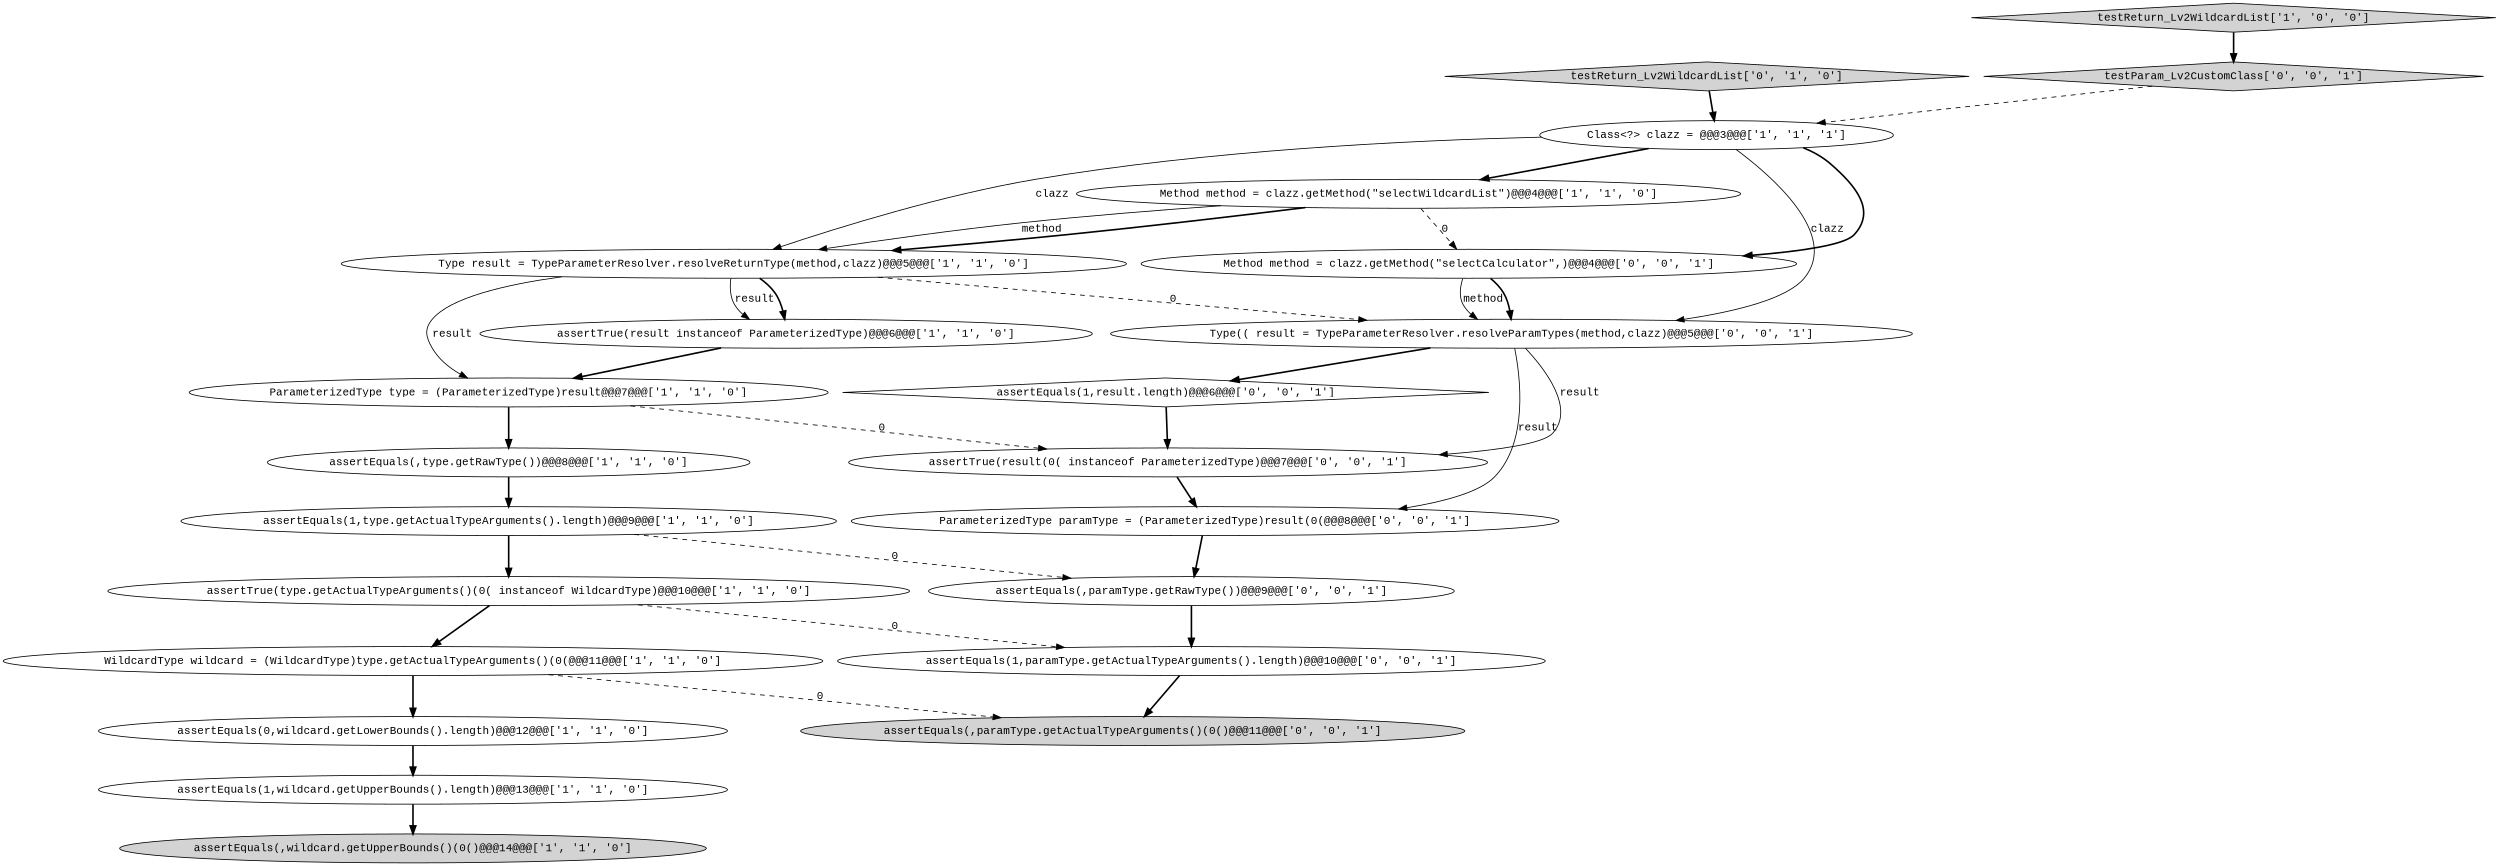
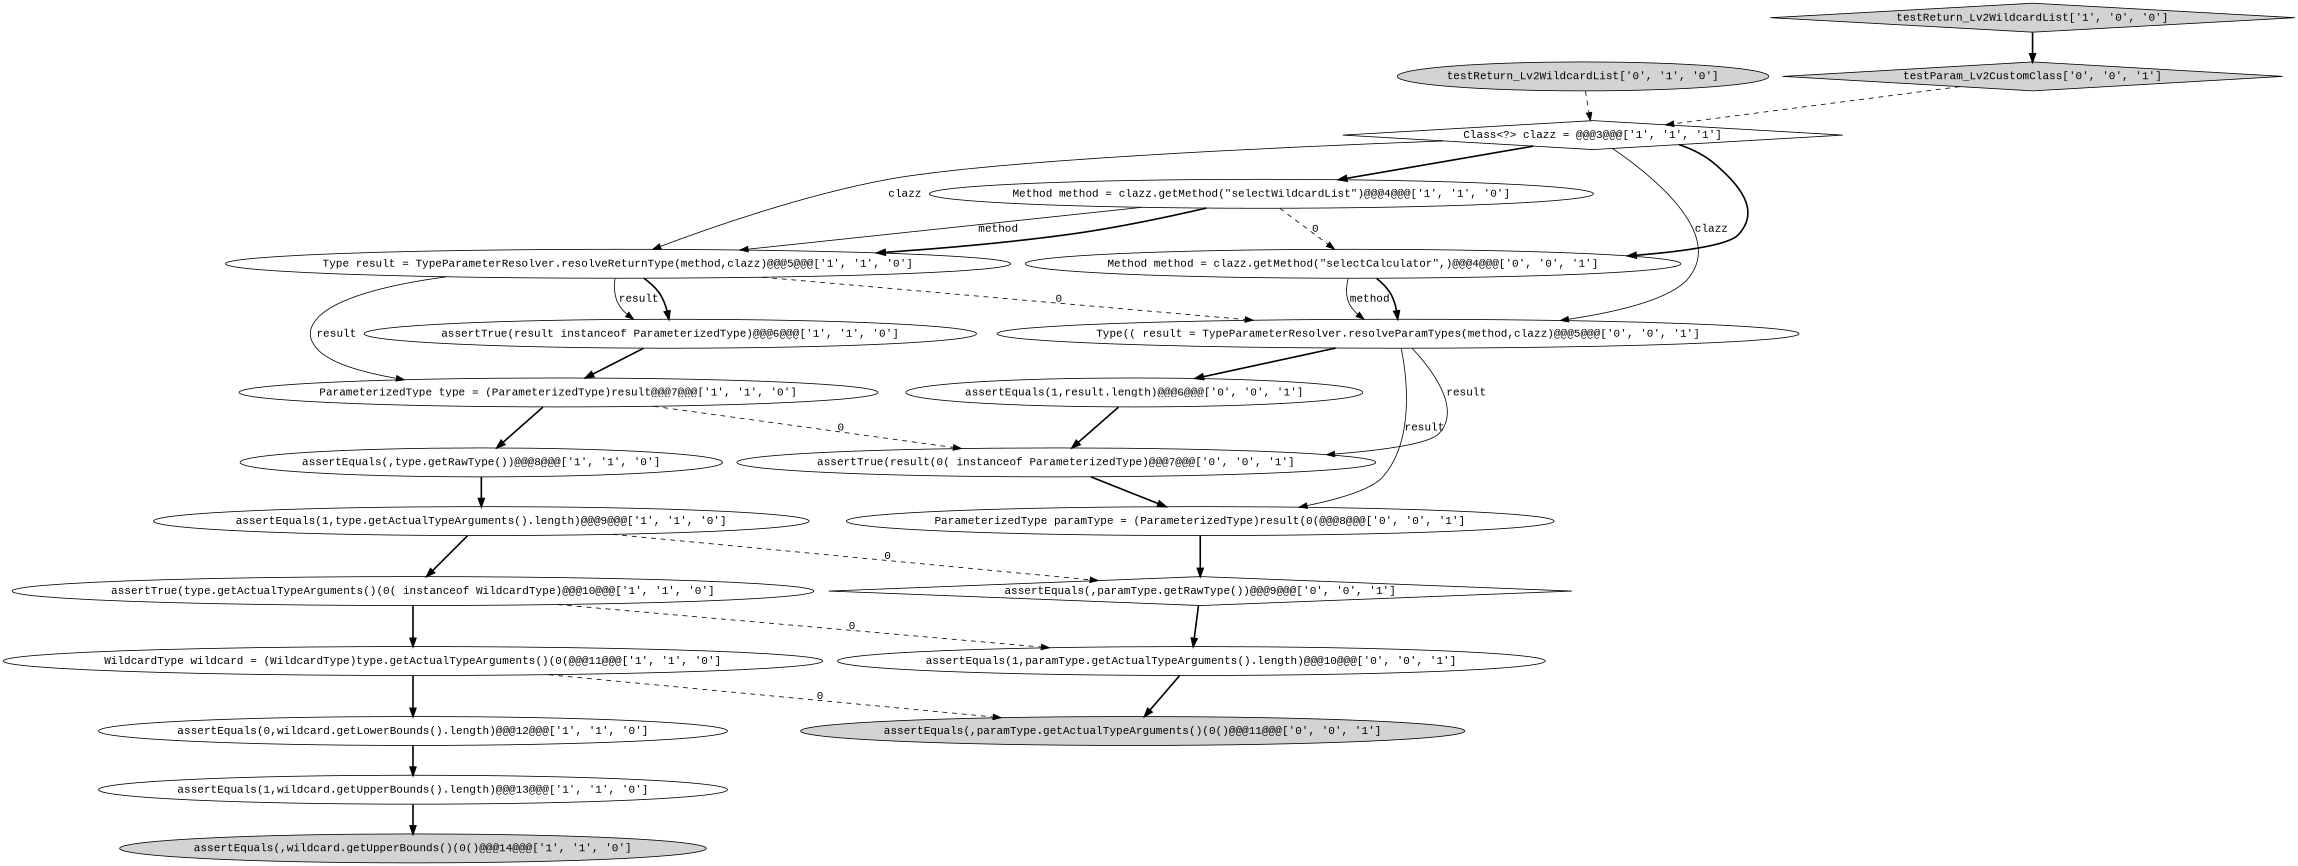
node "testReturn_Lv2WildcardList['0', '1', '0']": shape diamond -> ellipse
edge "testReturn_Lv2WildcardList['0', '1', '0']" -> "Class<?> clazz = @@@3@@@['1', '1', '1']": style bold -> dashed
node "Class<?> clazz = @@@3@@@['1', '1', '1']": shape ellipse -> diamond
node "assertEquals(1,result.length)@@@6@@@['0', '0', '1']": shape diamond -> ellipse
node "assertEquals(,paramType.getRawType())@@@9@@@['0', '0', '1']": shape ellipse -> diamond
